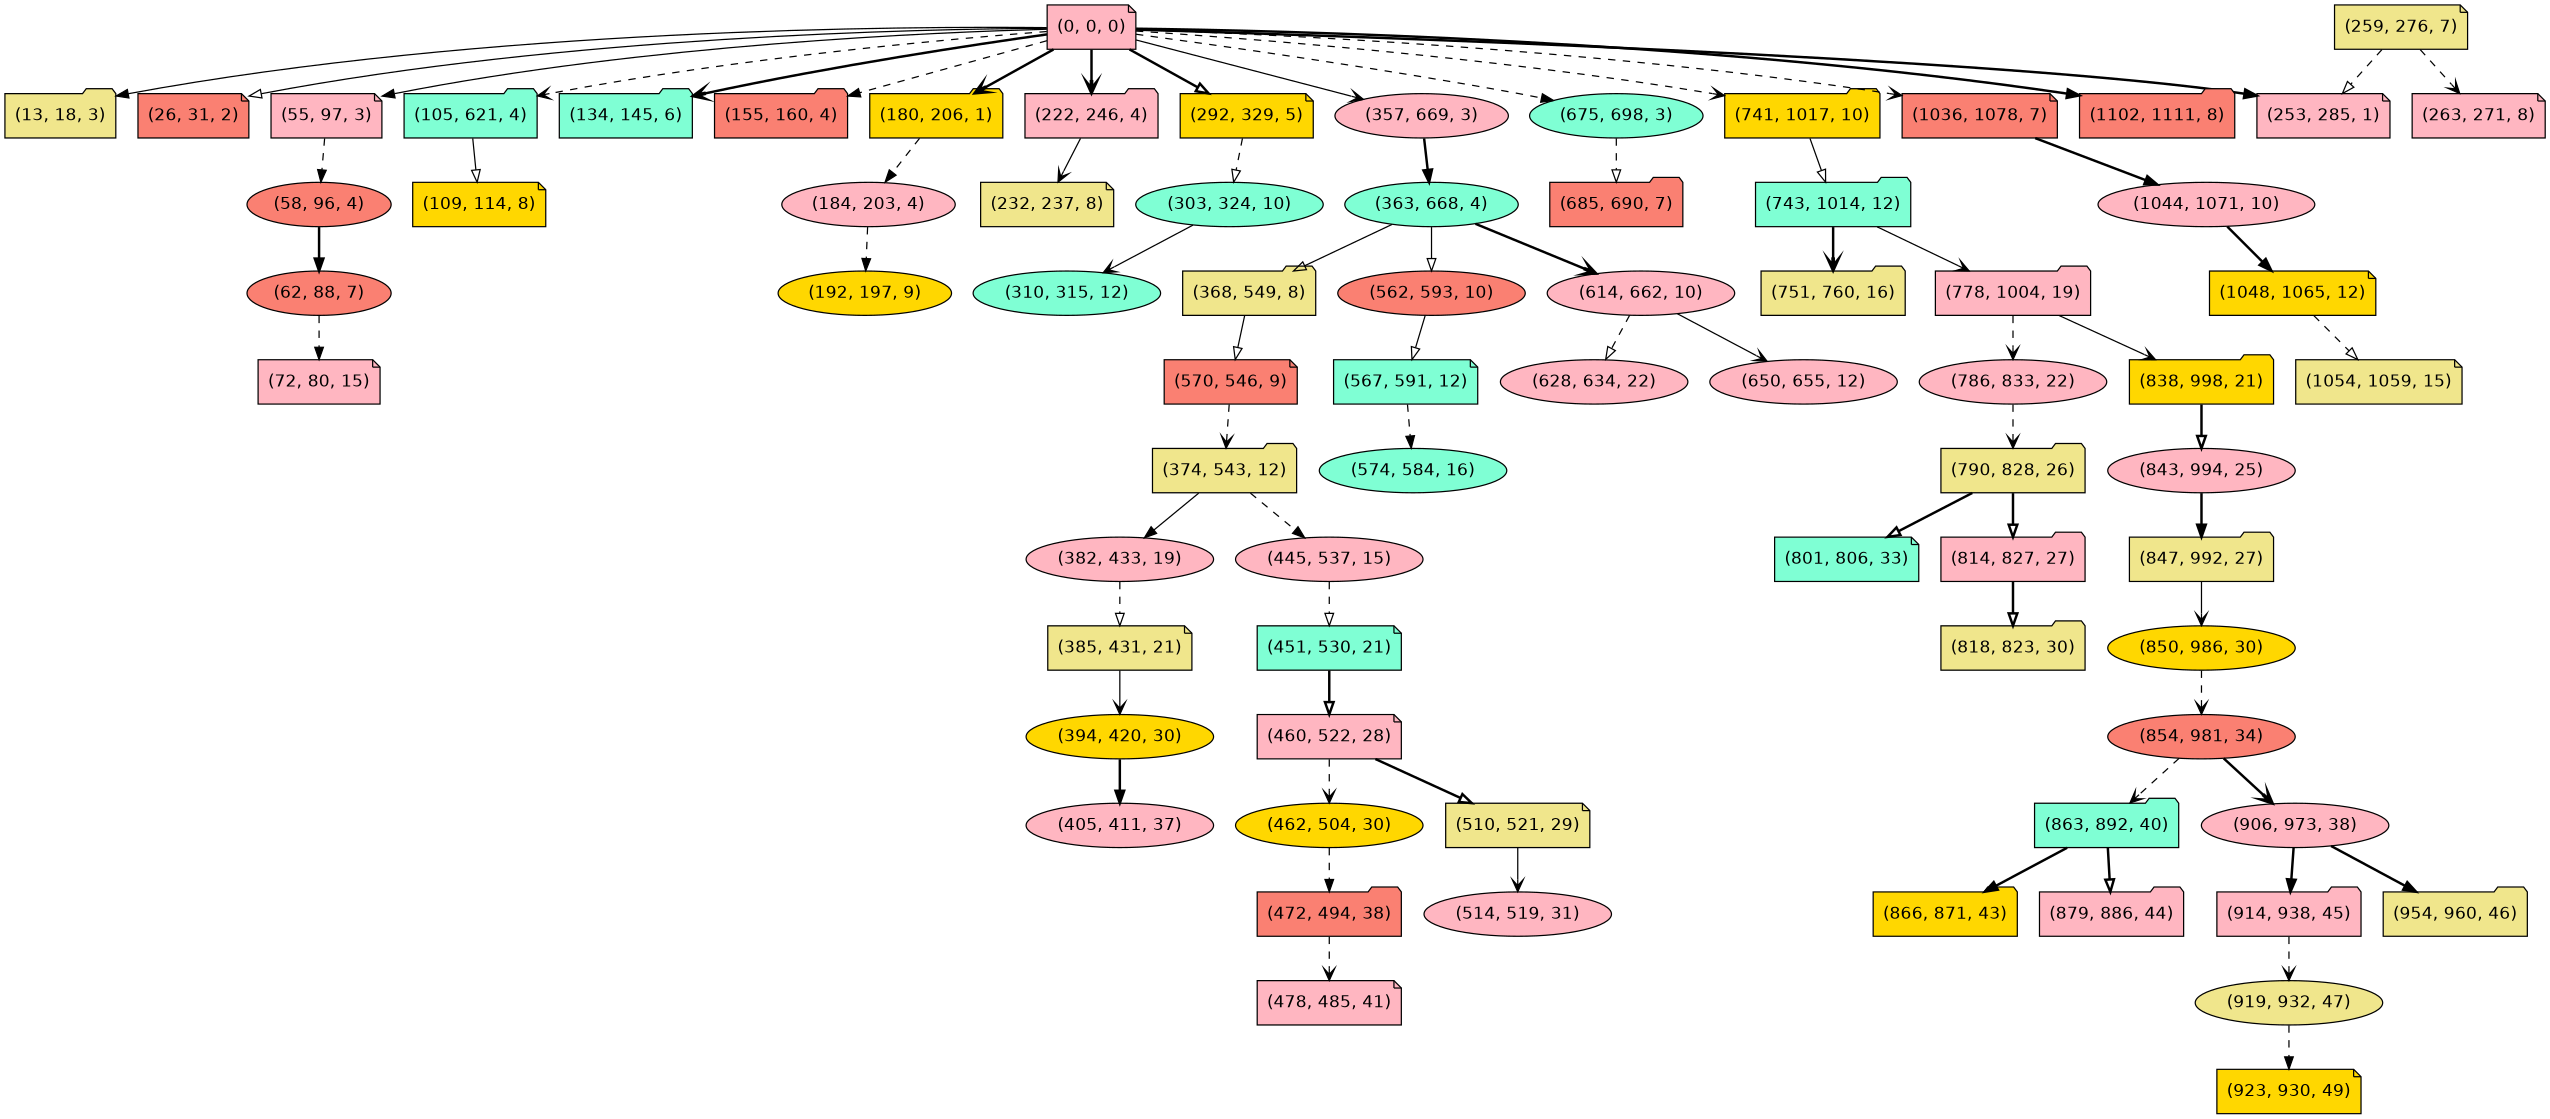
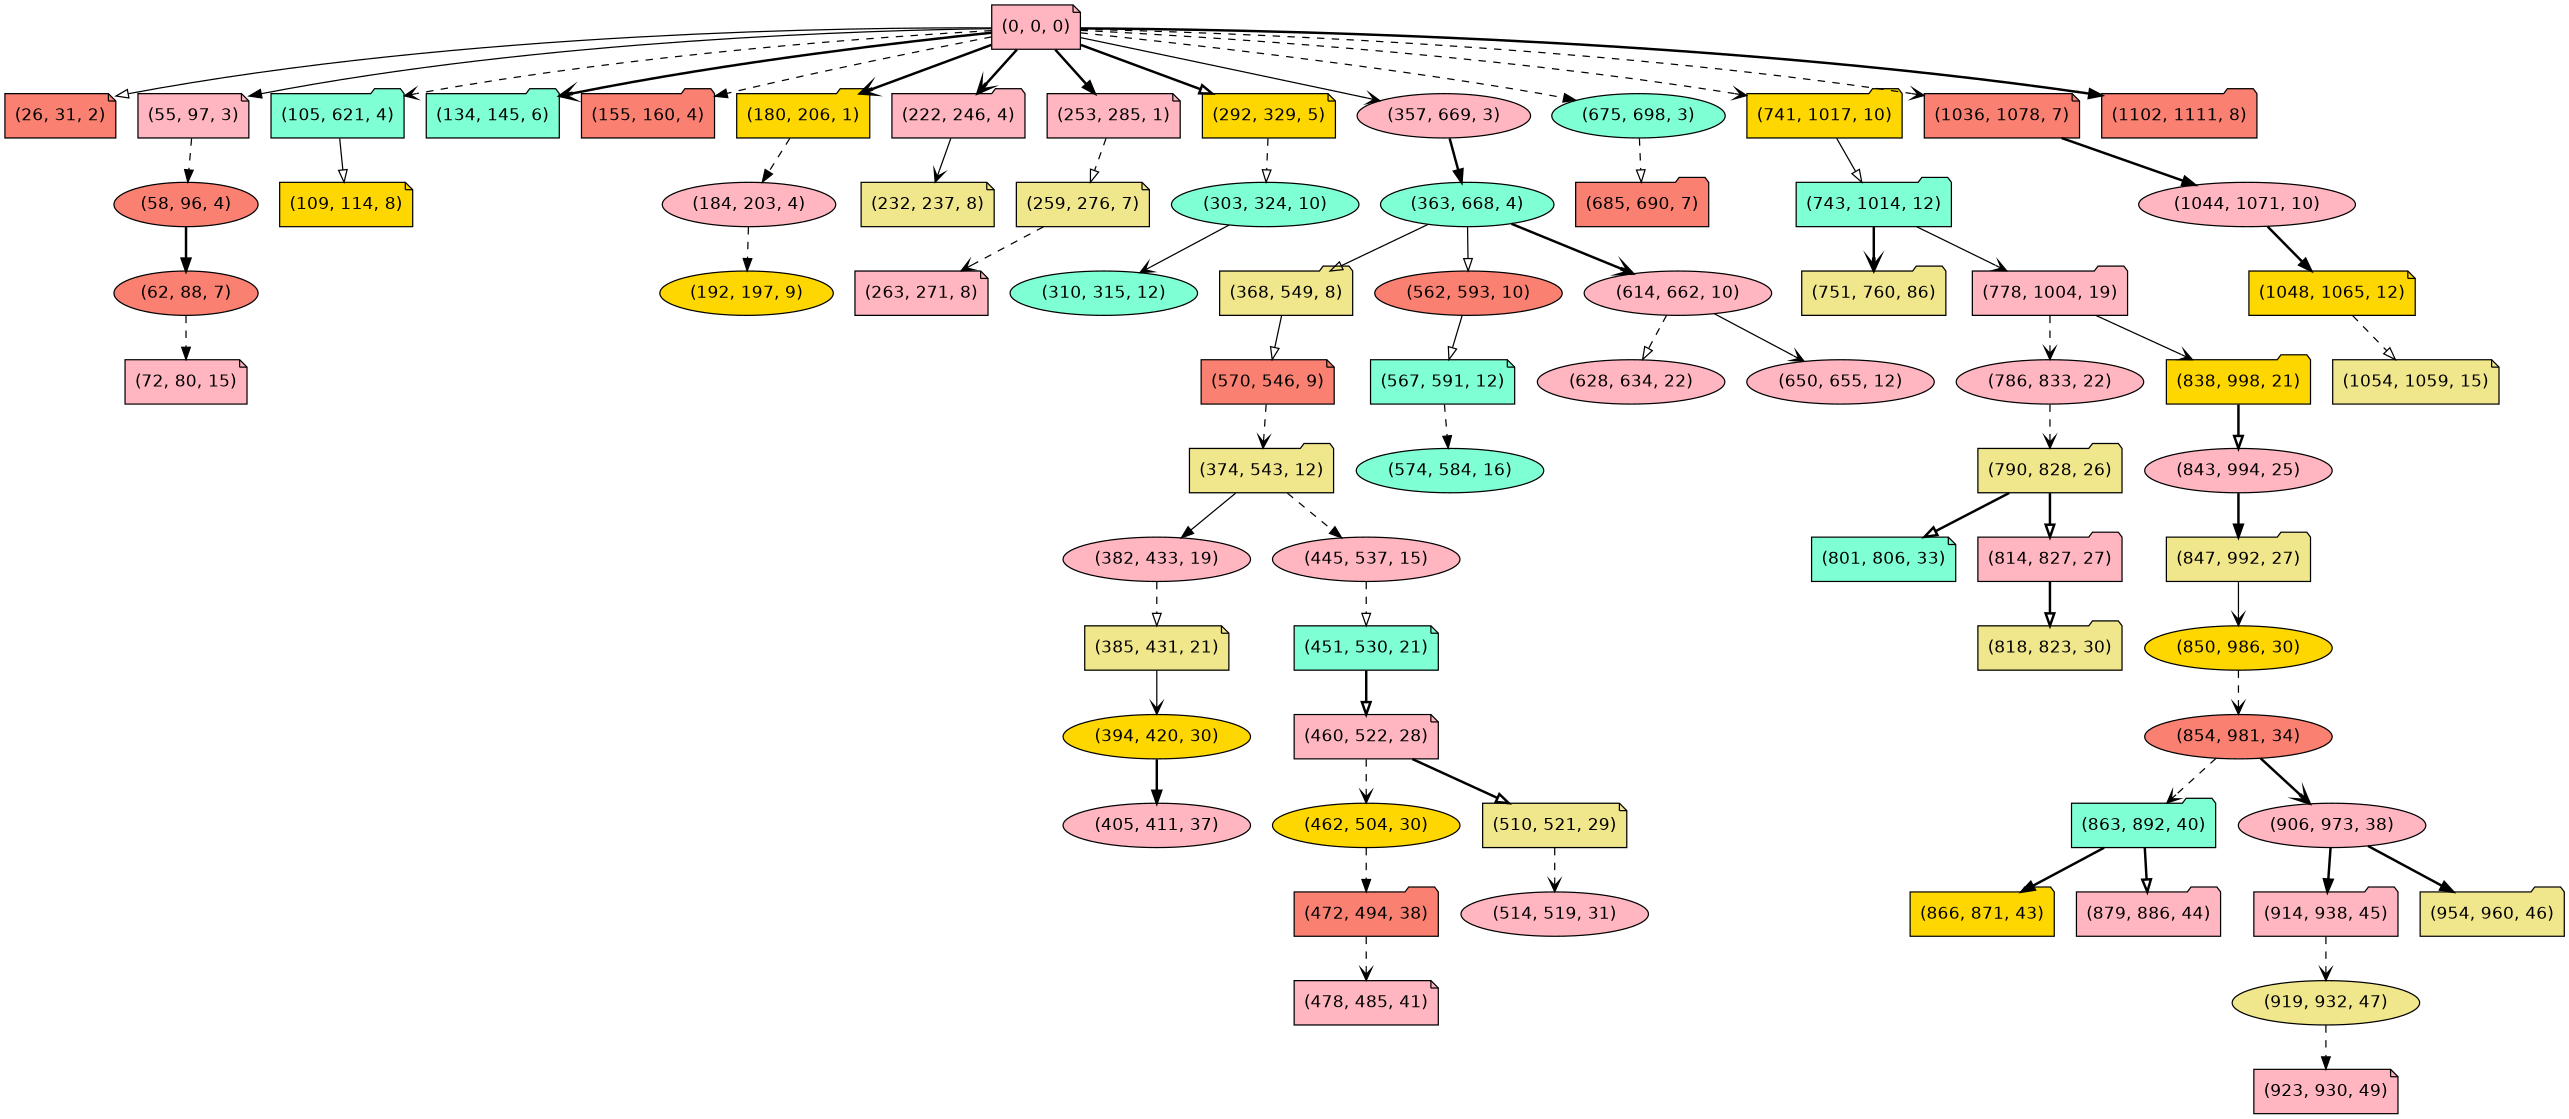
edge "(259, 276, 7)" -> "(253, 285, 1)": reversed
node "(13, 18, 3)": removed
node "(751, 760, 16)": label "(751, 760, 16)" -> "(751, 760, 86)"
edge "(510, 521, 29)" -> "(514, 519, 31)": style solid -> dashed
node "(923, 930, 49)": fillcolor gold -> lightpink
